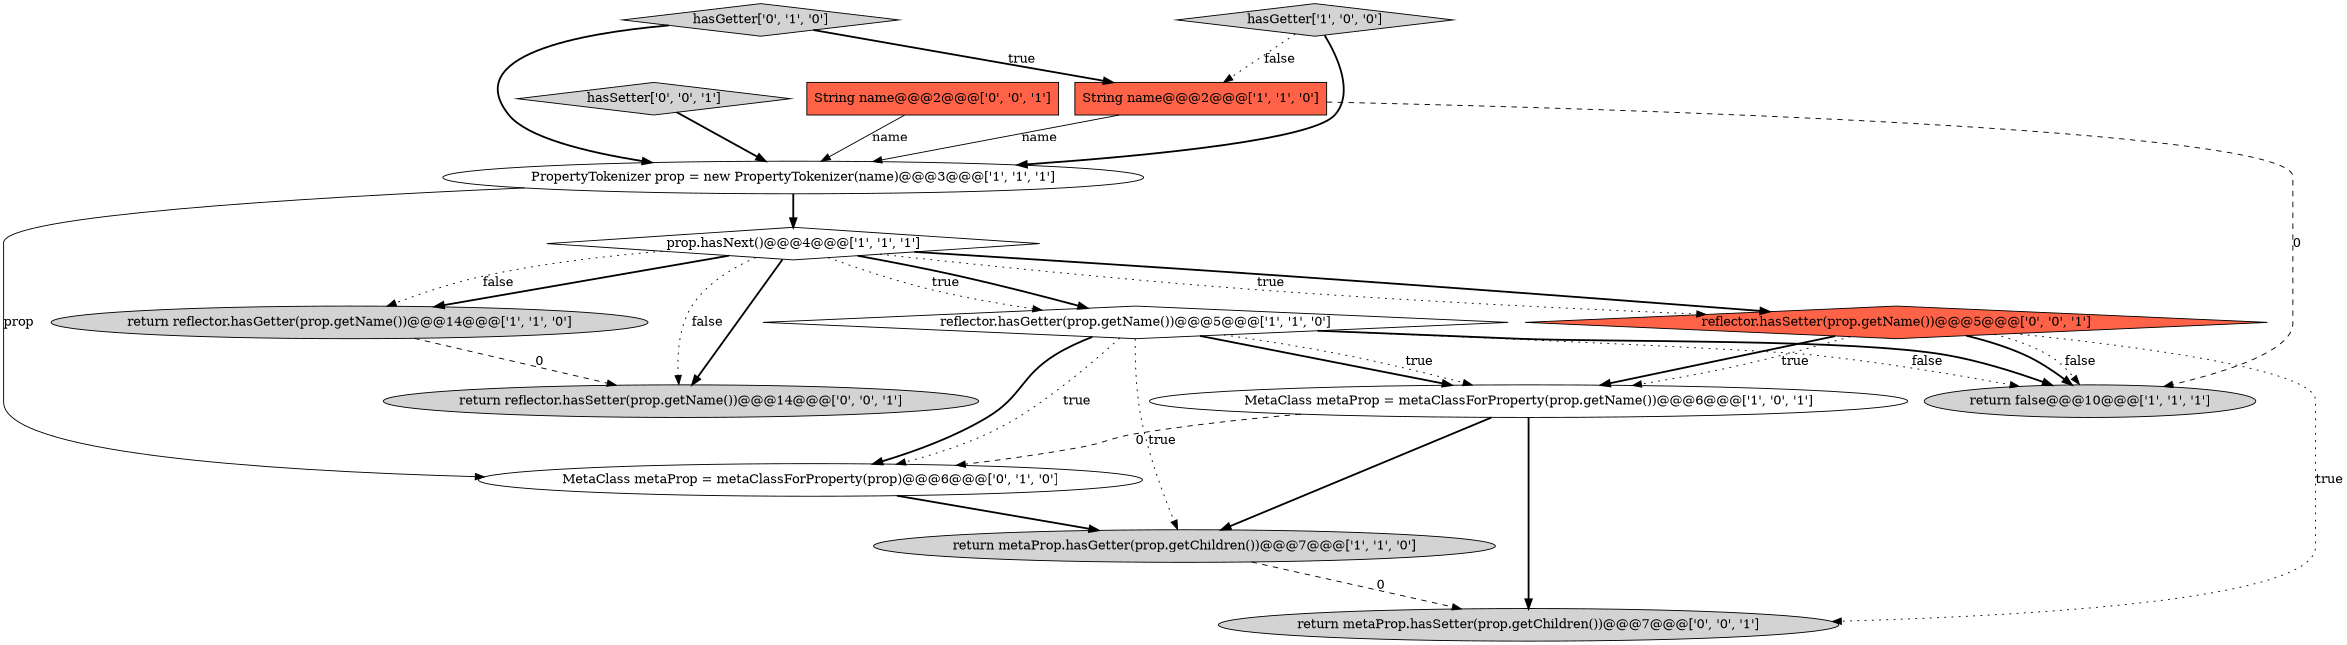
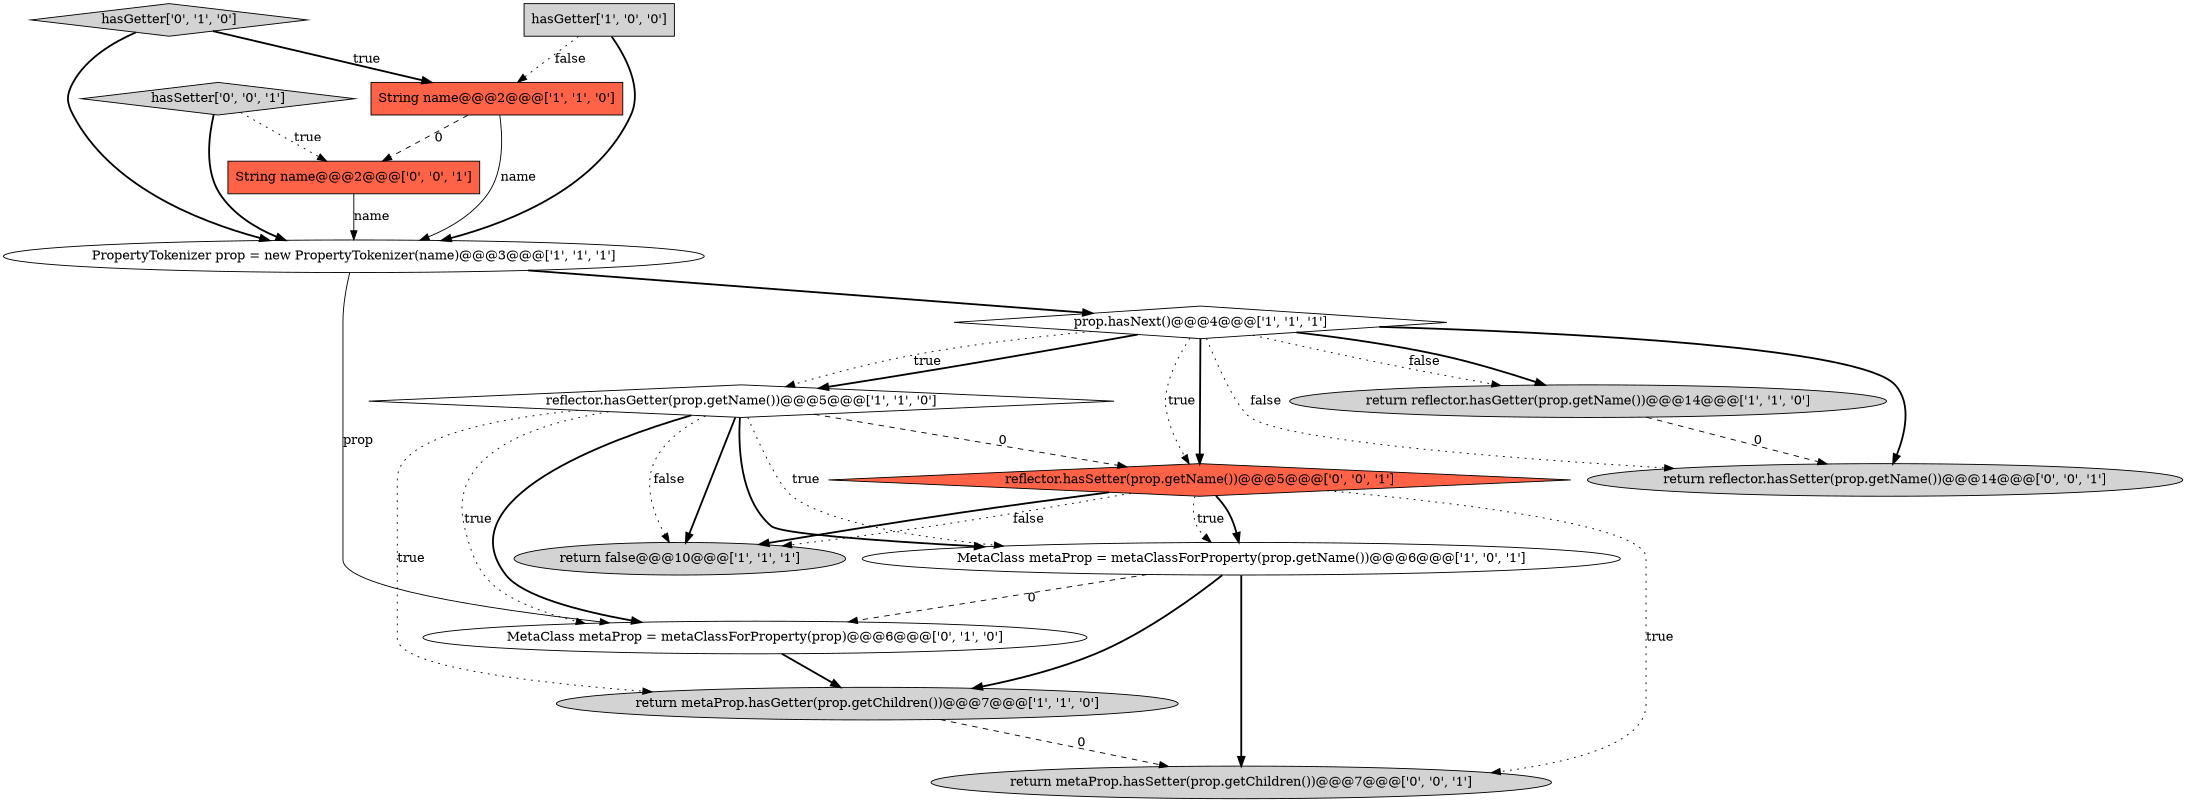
node "hasGetter['1', '0', '0']": shape diamond -> box
edge "String name@@@2@@@['1', '1', '0']" -> "return false@@@10@@@['1', '1', '1']": now "String name@@@2@@@['1', '1', '0']" -> "String name@@@2@@@['0', '0', '1']"
edge "hasSetter['0', '0', '1']" -> "String name@@@2@@@['0', '0', '1']": added, label "true"
edge "reflector.hasGetter(prop.getName())@@@5@@@['1', '1', '0']" -> "reflector.hasSetter(prop.getName())@@@5@@@['0', '0', '1']": added, label "0"
